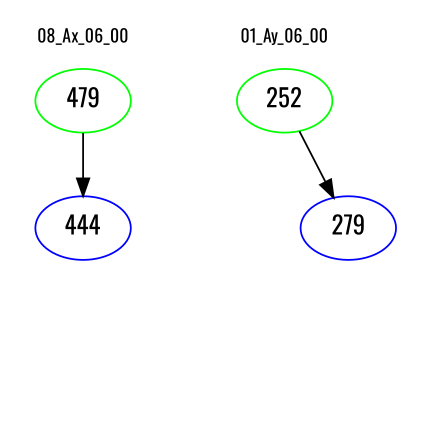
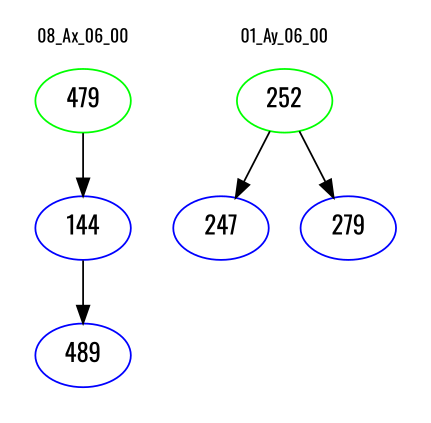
node "444": label "444" -> "144"
node "247": added
node "489": added
